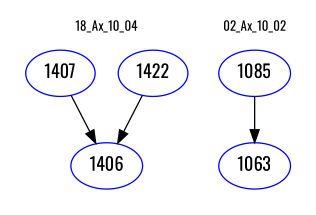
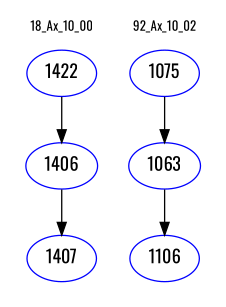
cluster "18_Ax_10_04": label "18_Ax_10_04" -> "18_Ax_10_00"
cluster "02_Ax_10_02": label "02_Ax_10_02" -> "92_Ax_10_02"
node "1085": label "1085" -> "1075"
edge "1407" -> "1406": reversed
node "1106": added
